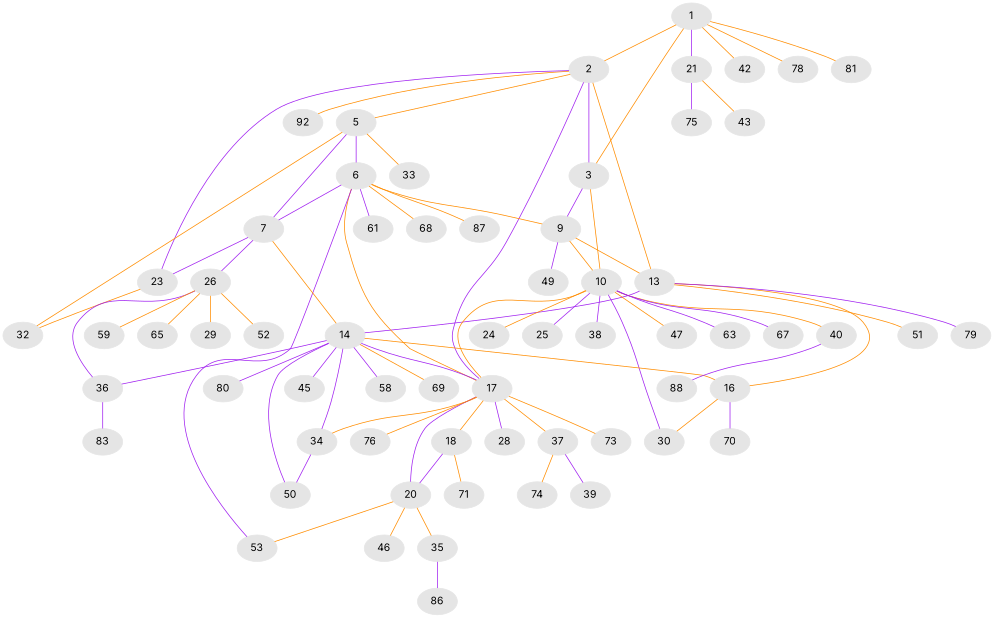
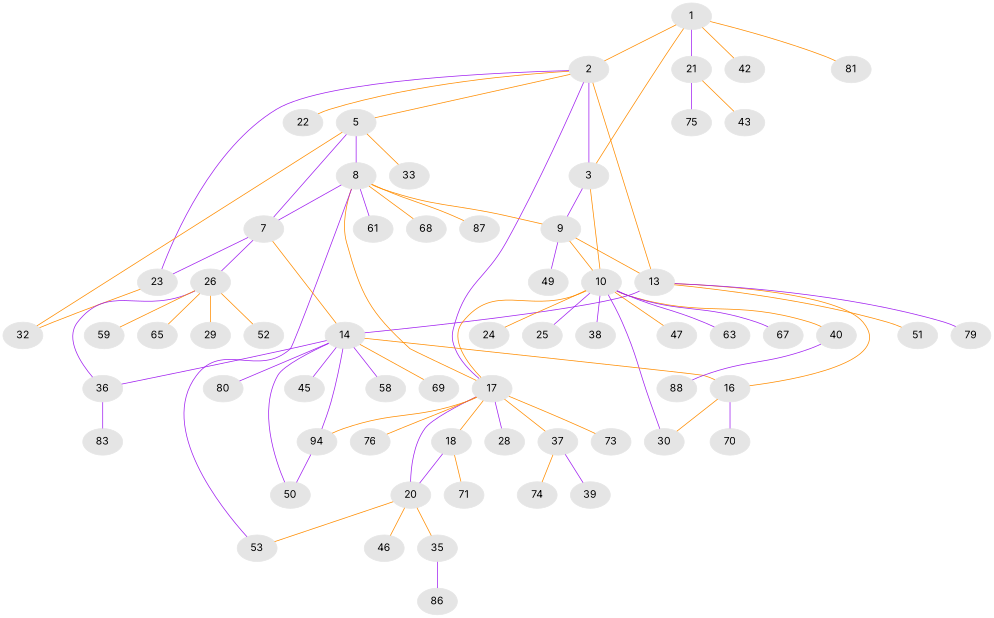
node "78": removed
node "92": label "92" -> "22"
node "6": label "6" -> "8"
edge "14" -- "17": removed
node "34": label "34" -> "94"
